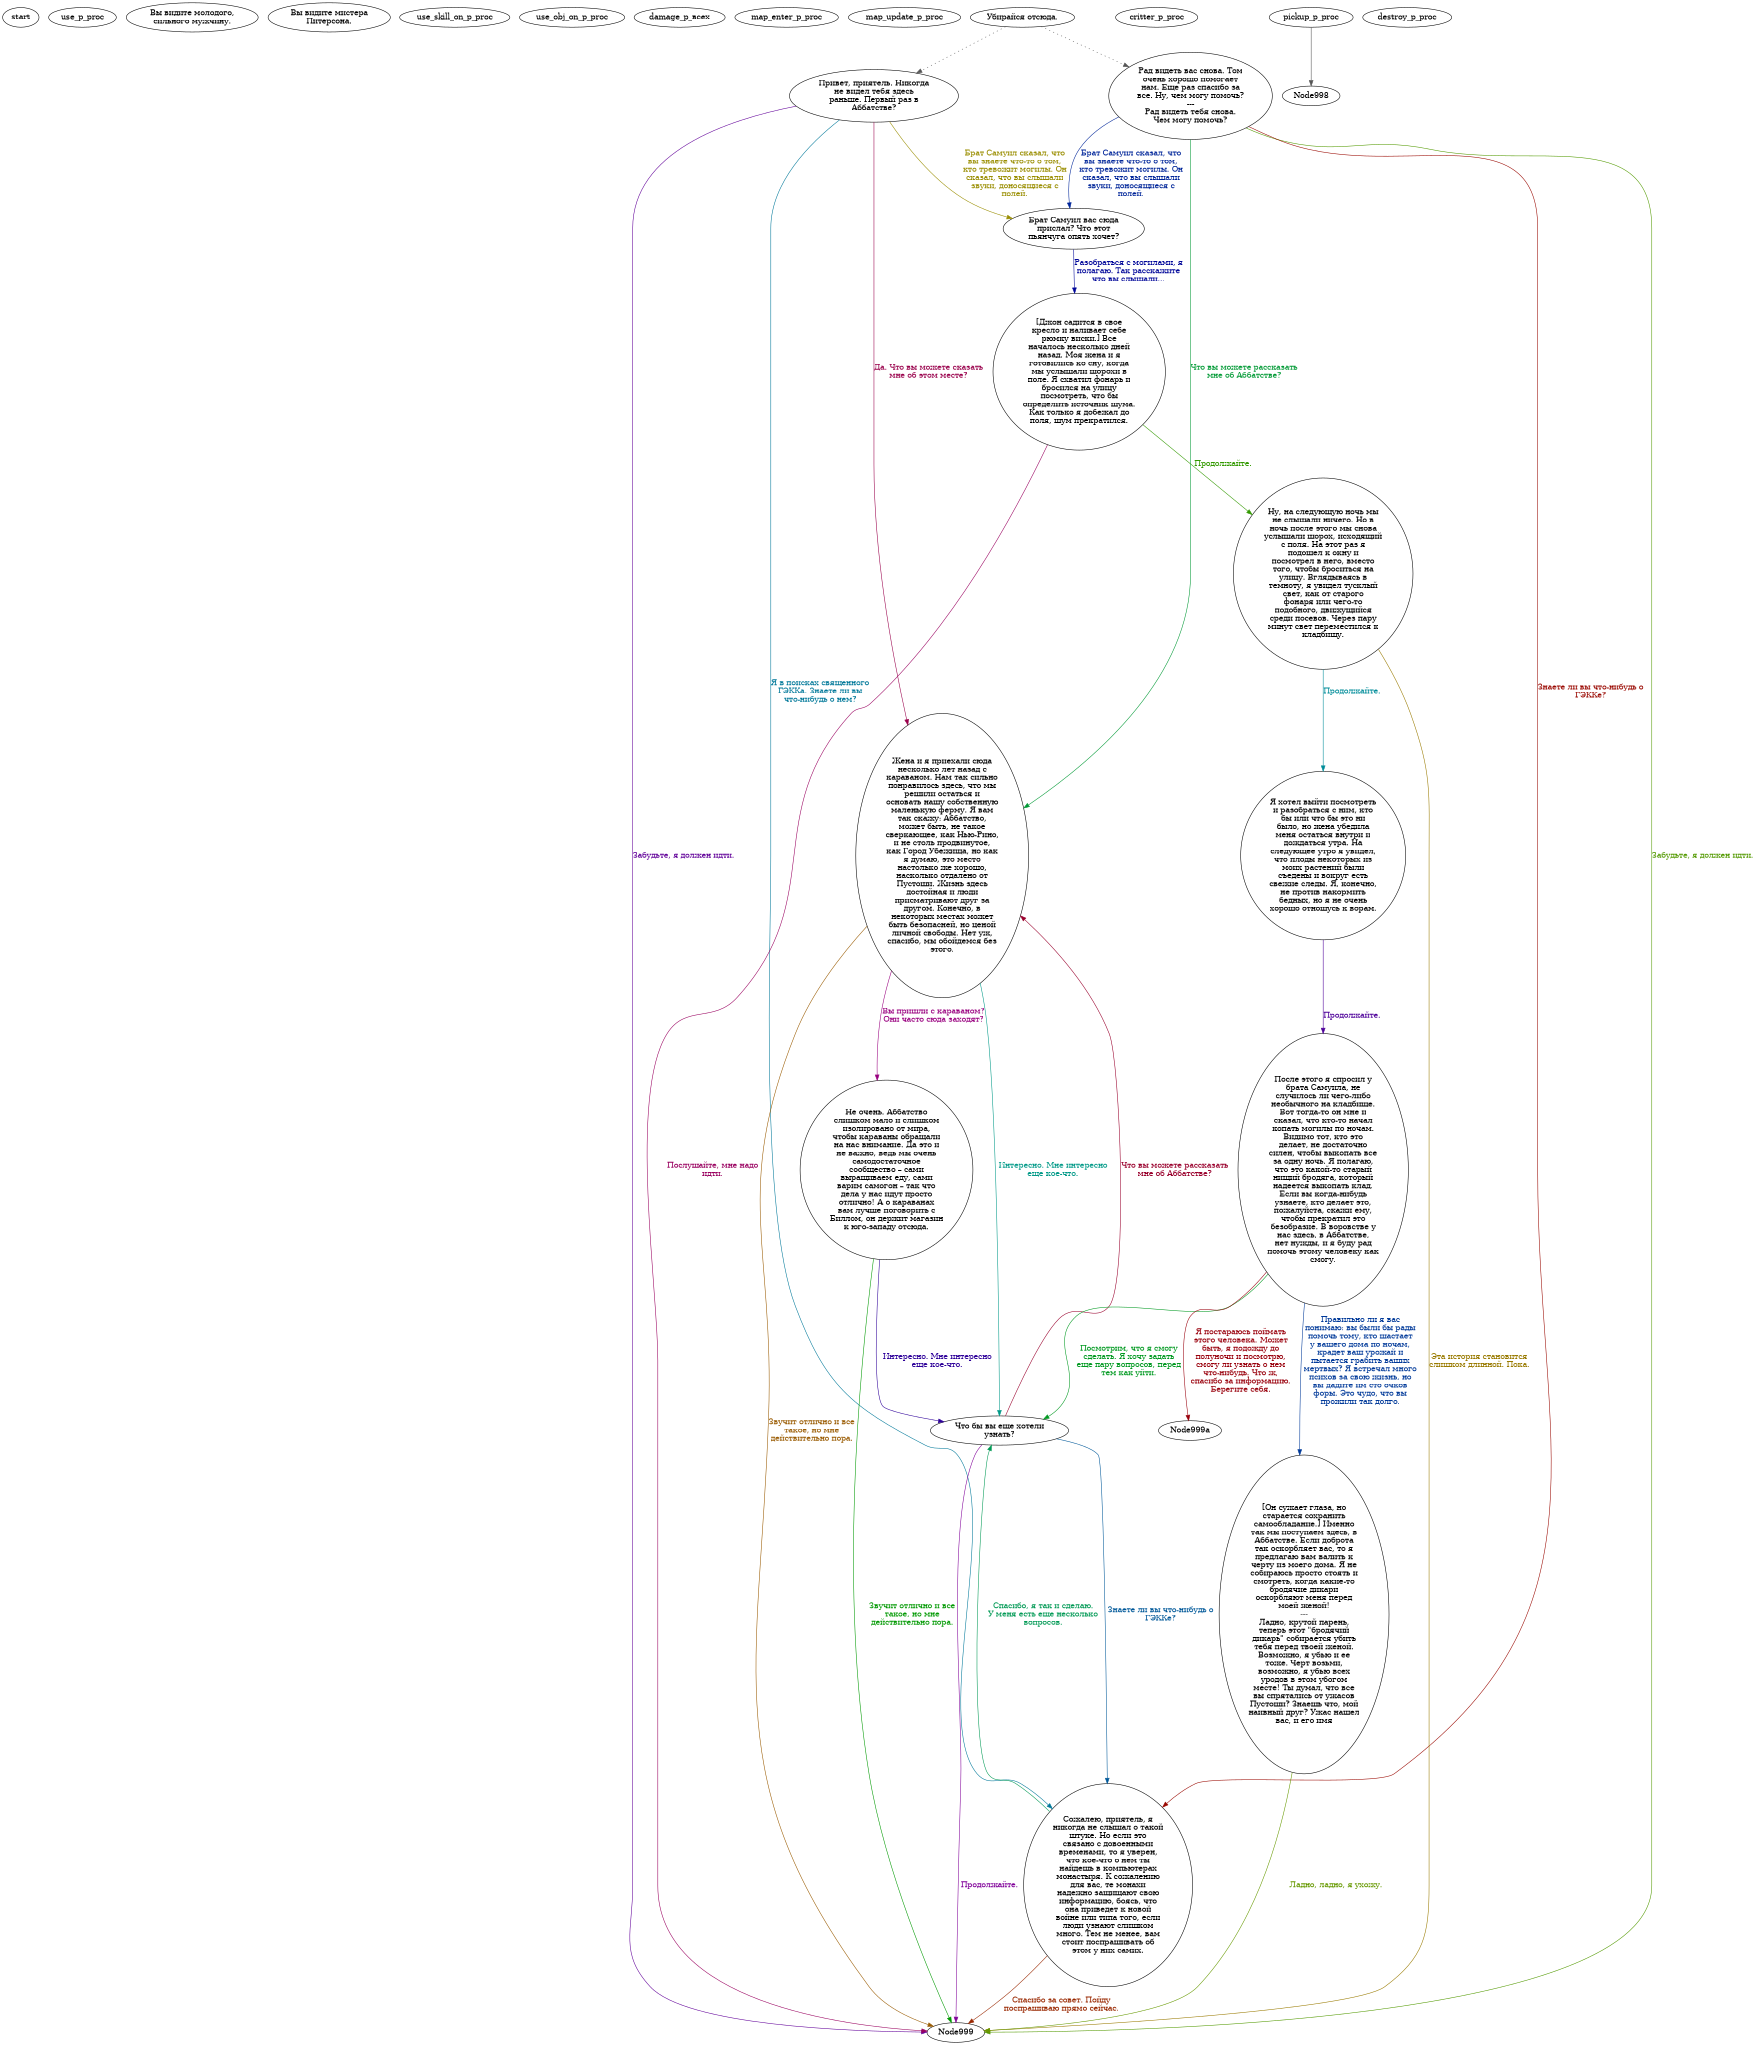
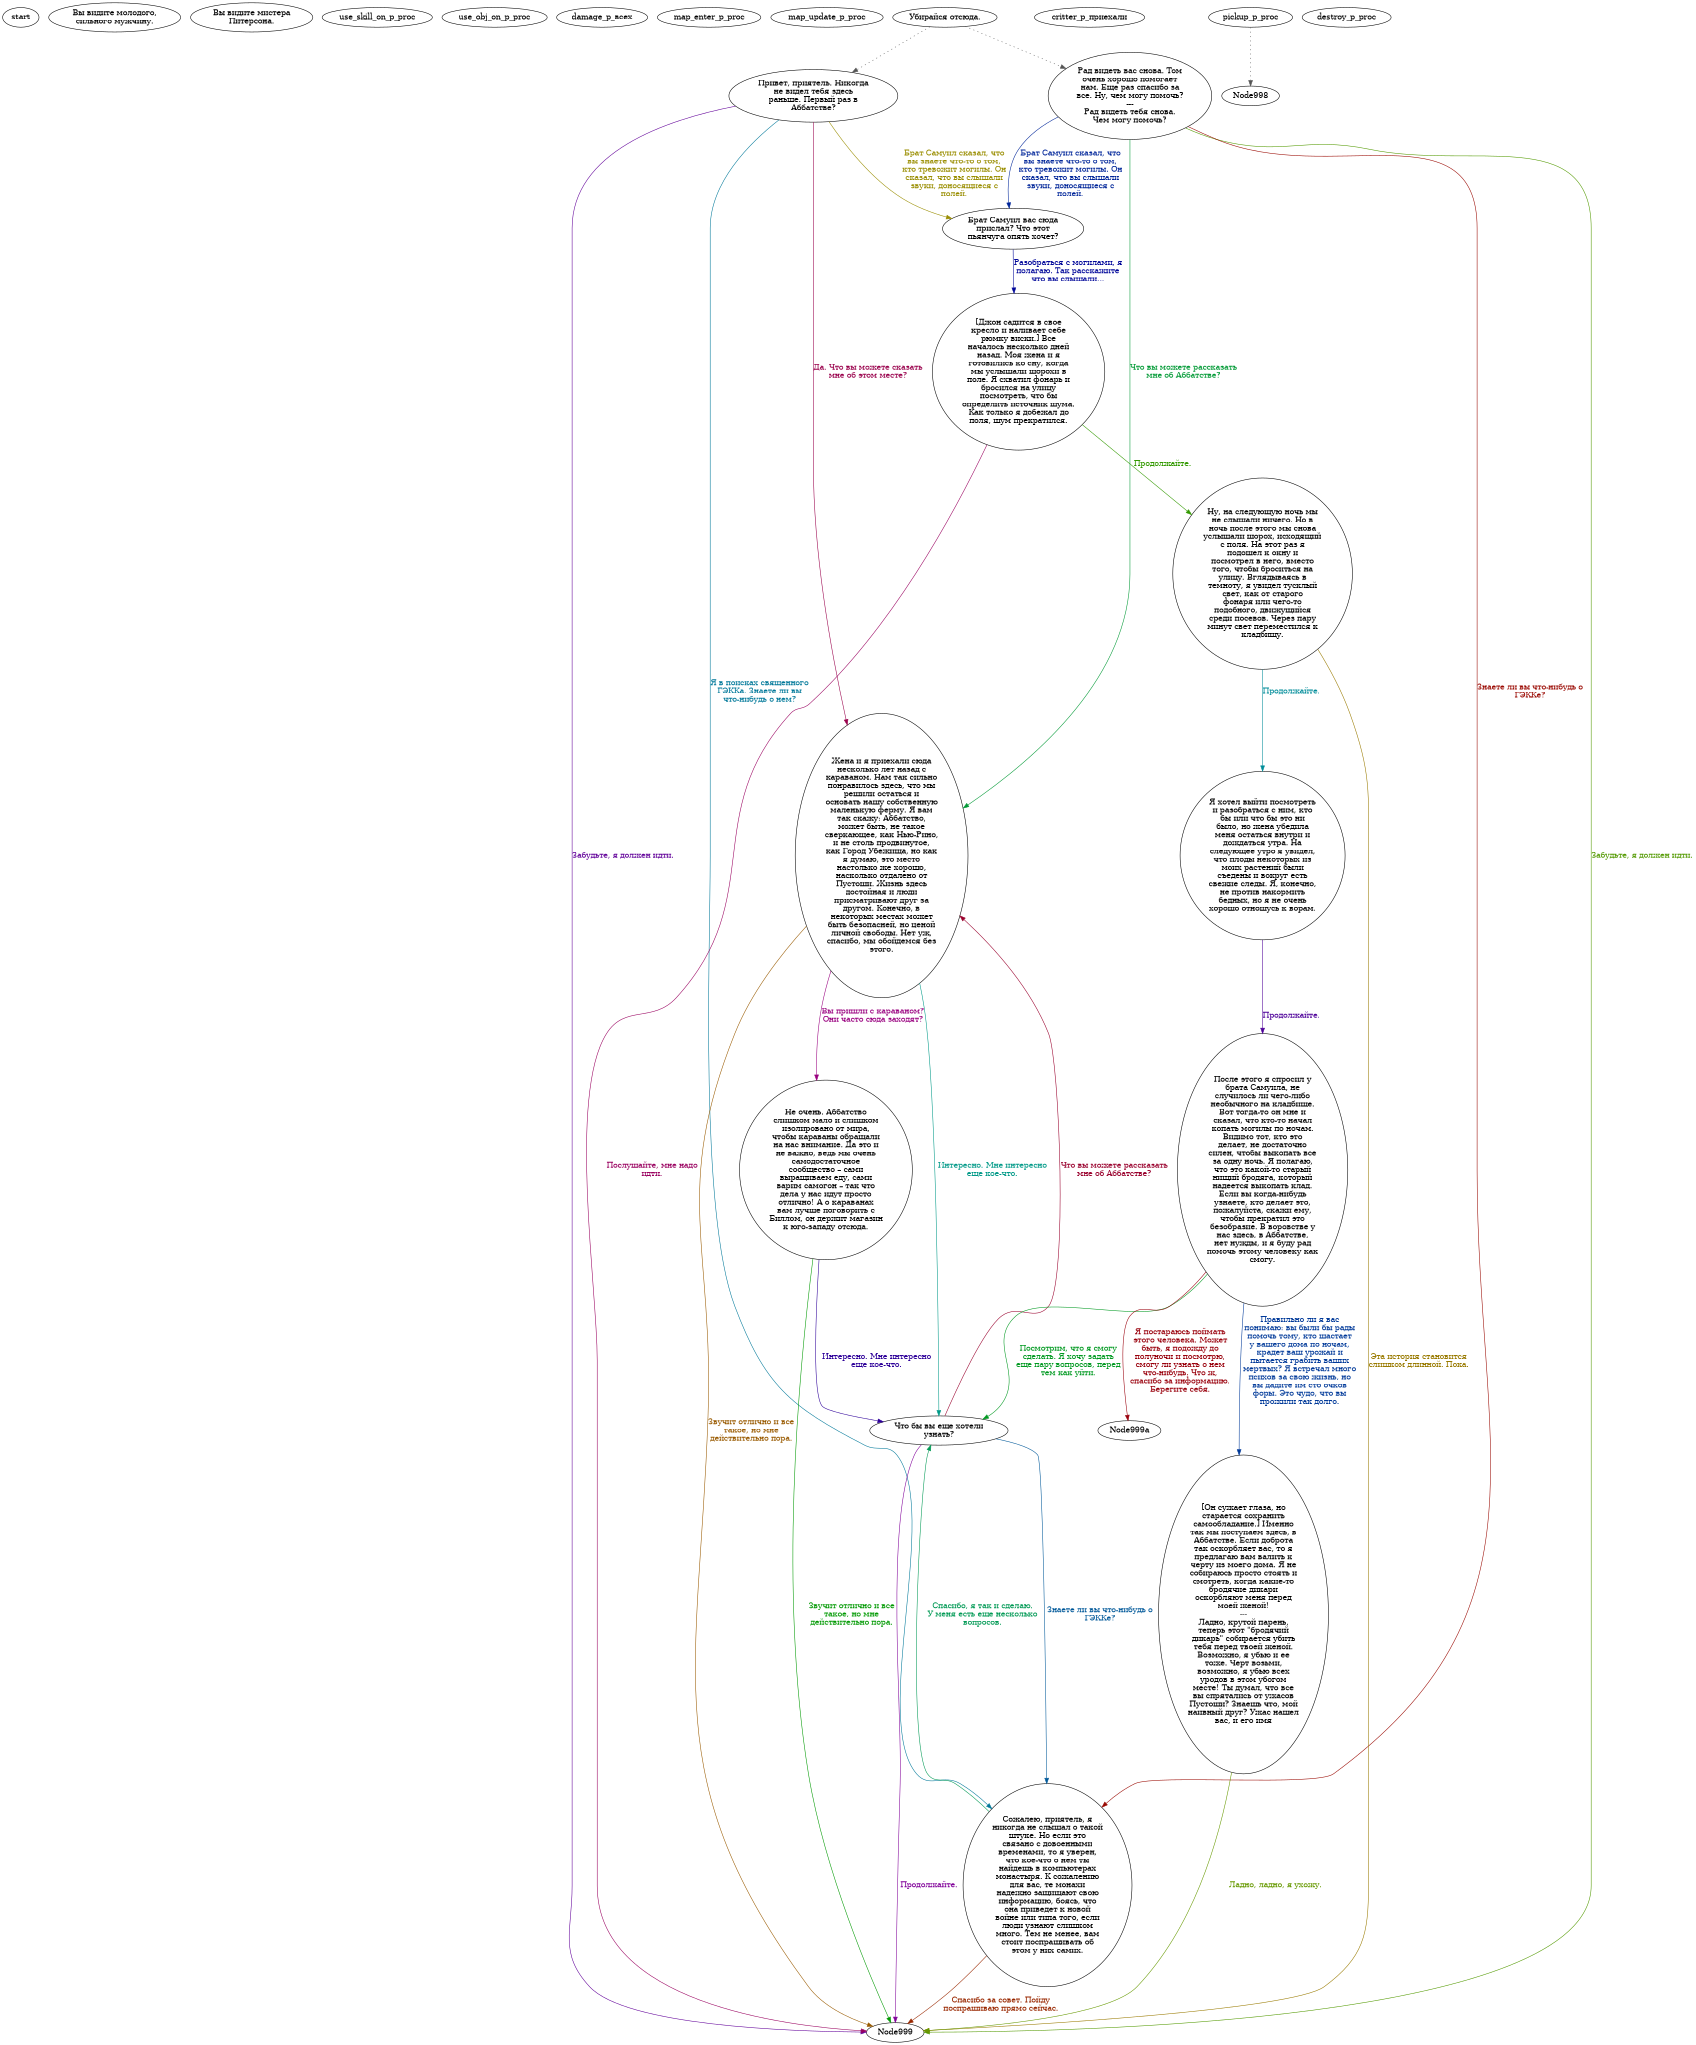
node "use_p_proc": removed
node "critter_p_proc": label "critter_p_proc" -> "critter_p_приехали"
edge "pickup_p_proc" -> "Node998": style solid -> dotted
